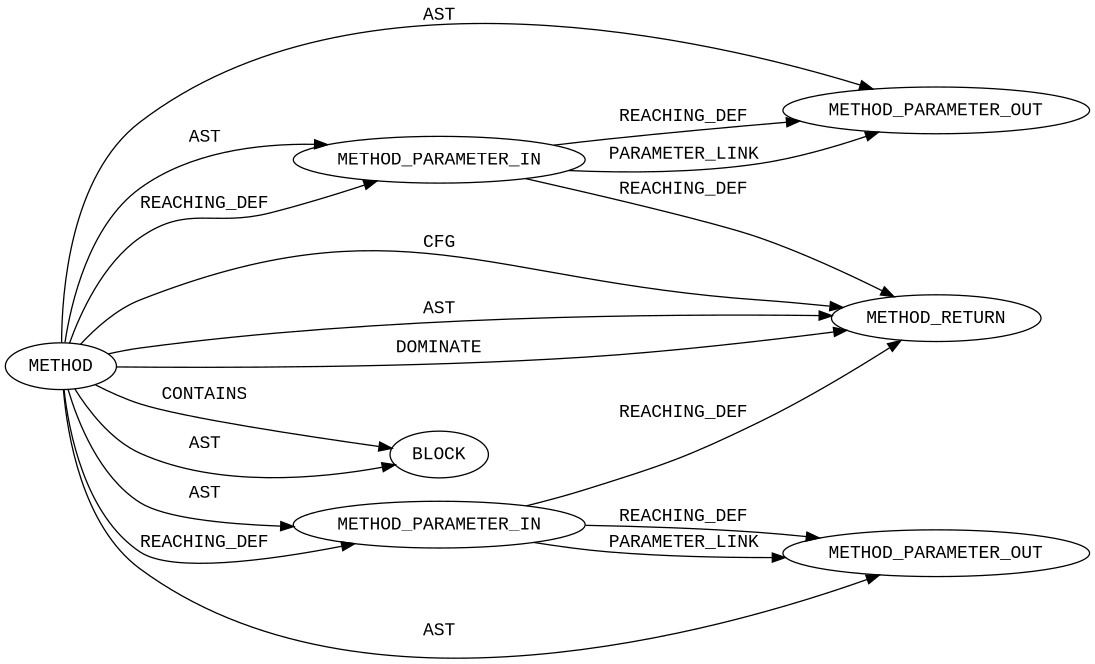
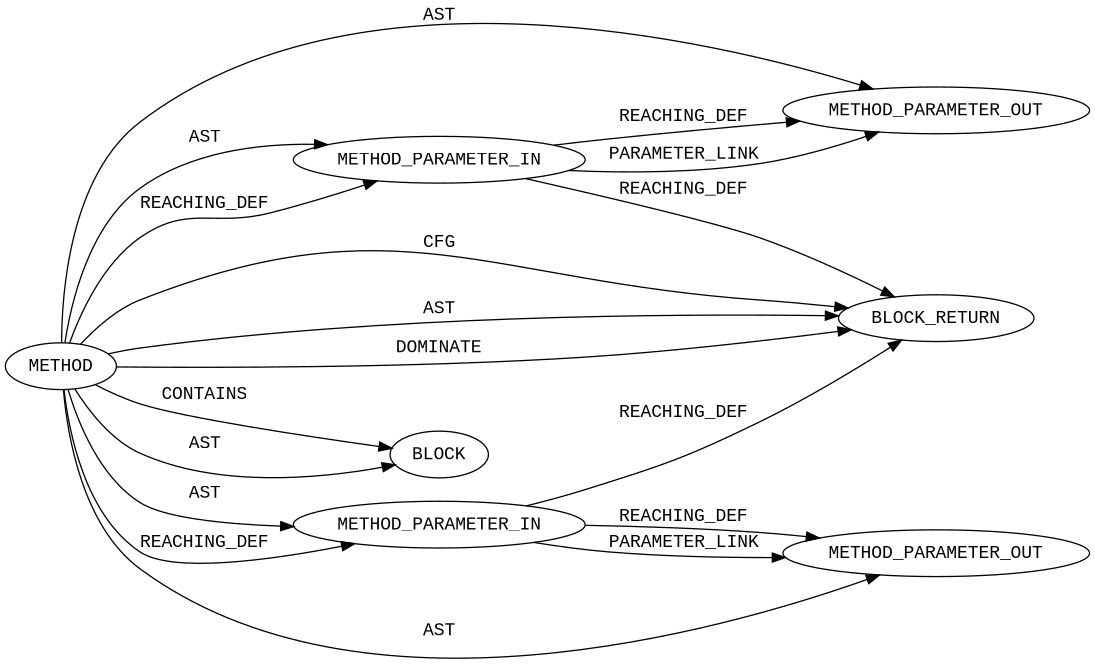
node "METHOD_RETURN": label "METHOD_RETURN" -> "BLOCK_RETURN"
